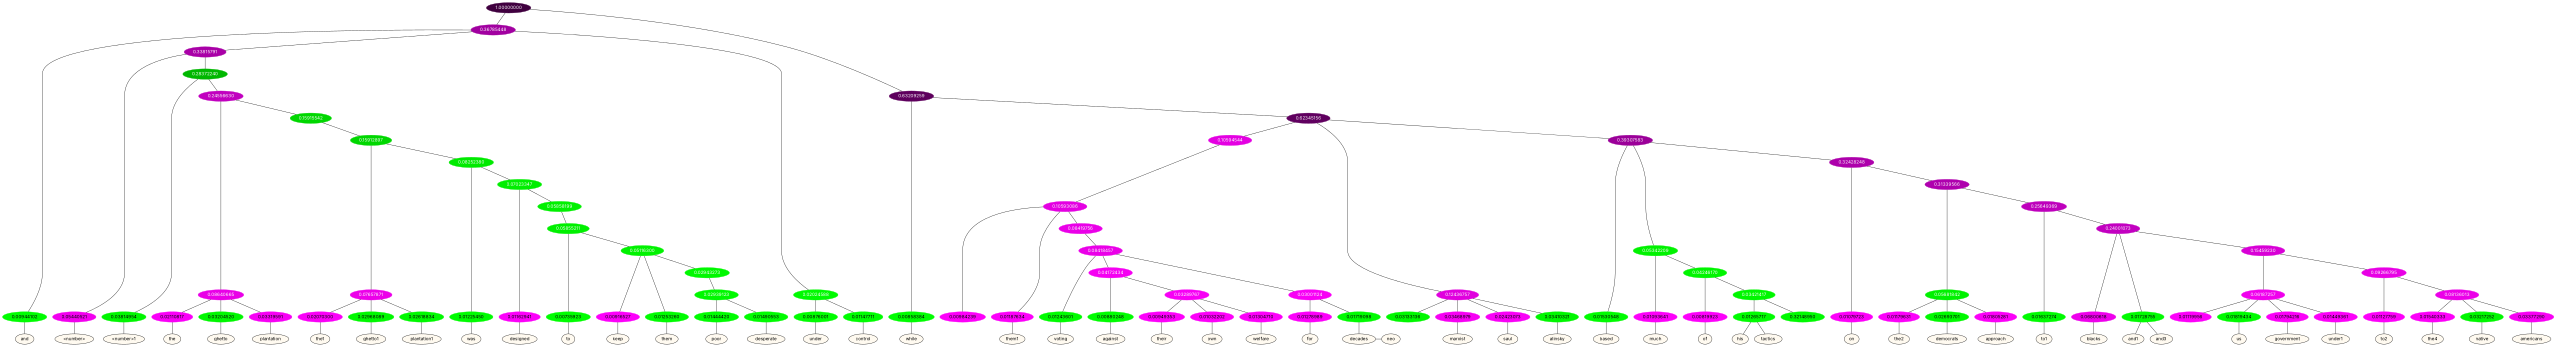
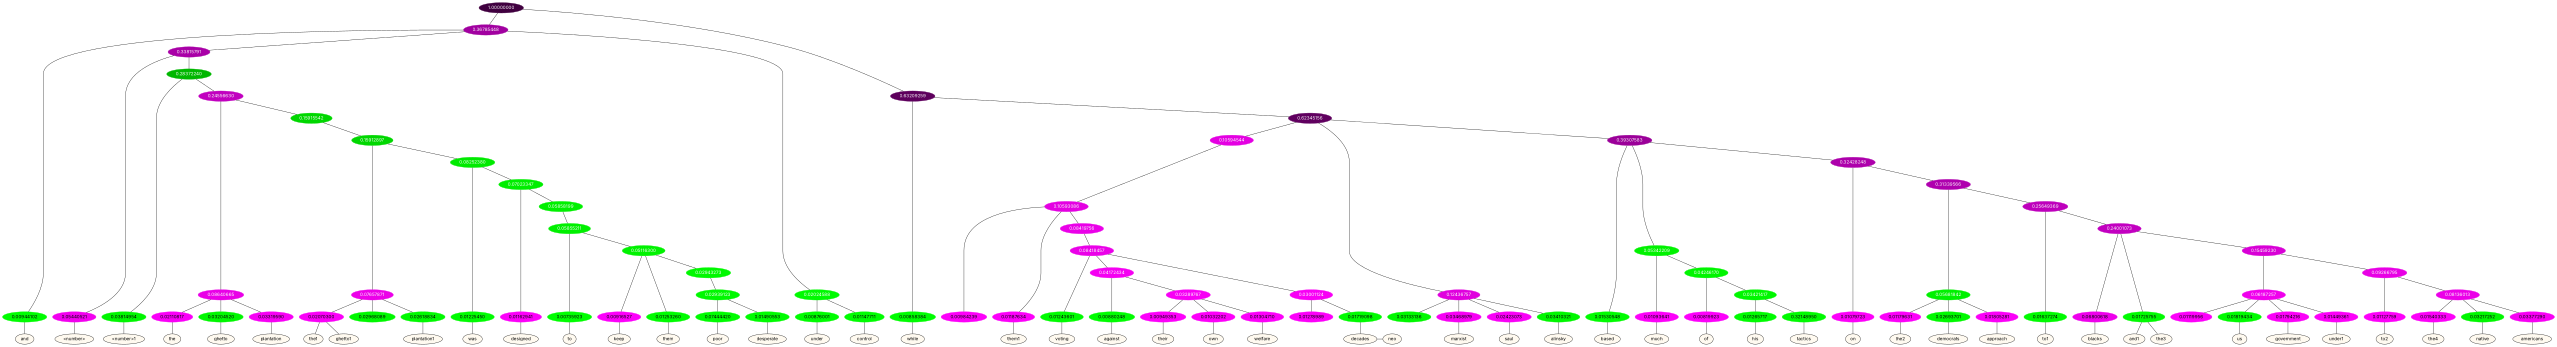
node "0.03319591": label "0.03319591" -> "0.03319590"
node "0.01444420": label "0.01444420" -> "0.07444420"
node "0.01728755": label "0.01728755" -> "0.01725755"
edge "0.02968089" -- "ghetto1": now "0.02070300" -- "ghetto1"
edge "0.01265717" -- "tactics": now "0.32148950" -- "tactics"
node "for": removed
node "and3": label "and3" -> "the3"
